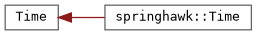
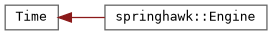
node "springhawk::Time": label "springhawk::Time" -> "springhawk::Engine"
